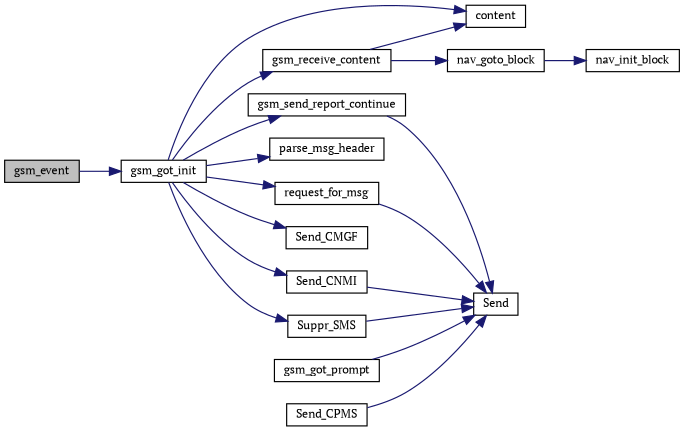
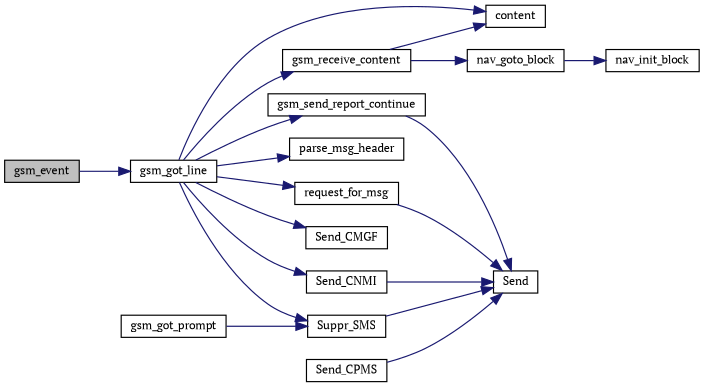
node "gsm_got_init": label "gsm_got_init" -> "gsm_got_line"
edge "gsm_got_prompt" -> "Send": now "gsm_got_prompt" -> "Suppr_SMS"
